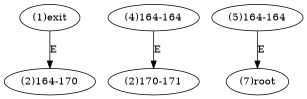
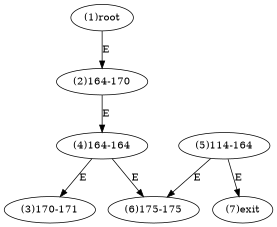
node "(1)exit": label "(1)exit" -> "(1)root"
node "(5)164-164": label "(5)164-164" -> "(5)114-164"
node "(2)170-171": label "(2)170-171" -> "(3)170-171"
node "(7)root": label "(7)root" -> "(7)exit"
edge "(2)164-170" -> "(4)164-164": added, label "E"
node "(6)175-175": added
